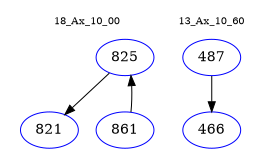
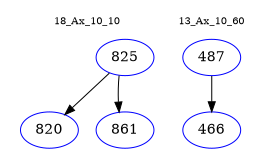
cluster "18_Ax_10_00": label "18_Ax_10_00" -> "18_Ax_10_10"
edge "861" -> "825": reversed
node "821": label "821" -> "820"
